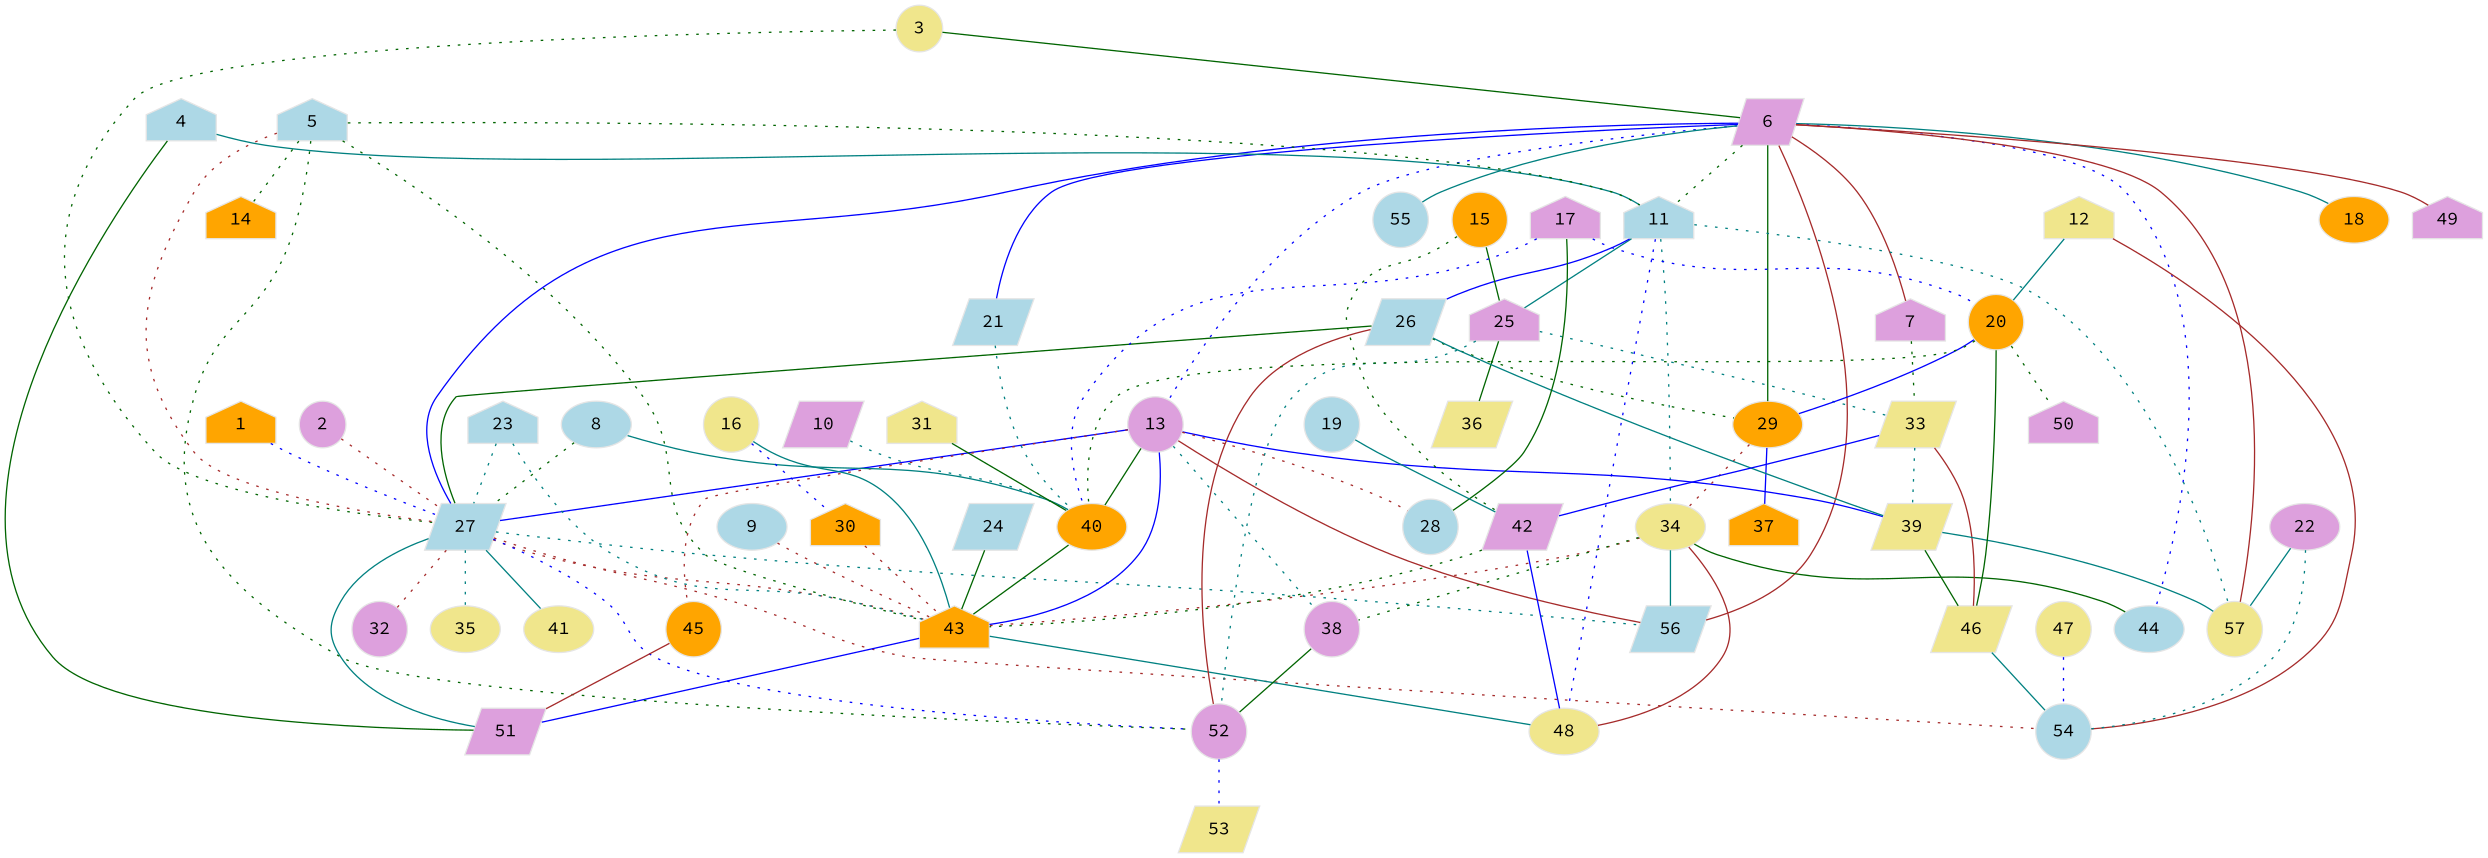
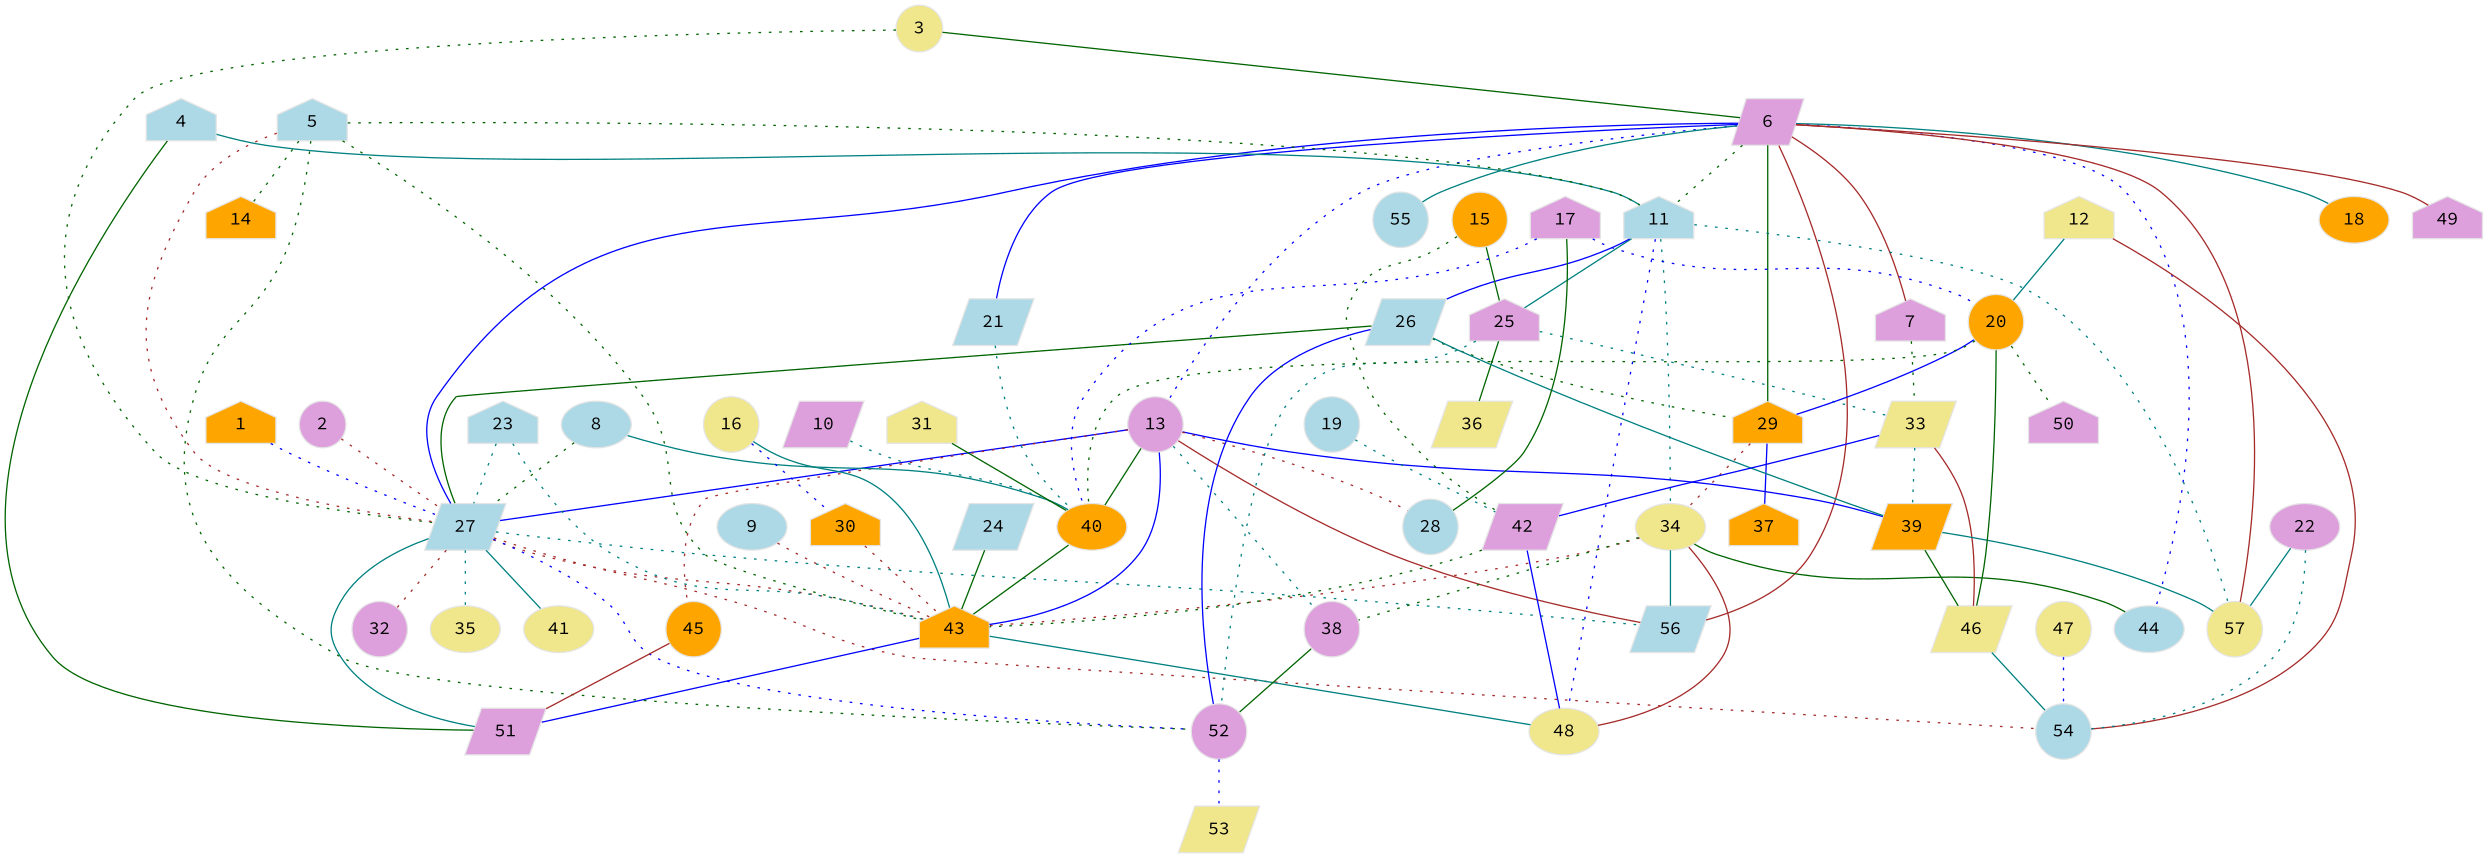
node "29": shape ellipse -> house
edge "26" -- "52": color brown -> blue
edge "19" -- "42": style solid -> dotted
node "39": fillcolor khaki -> orange
